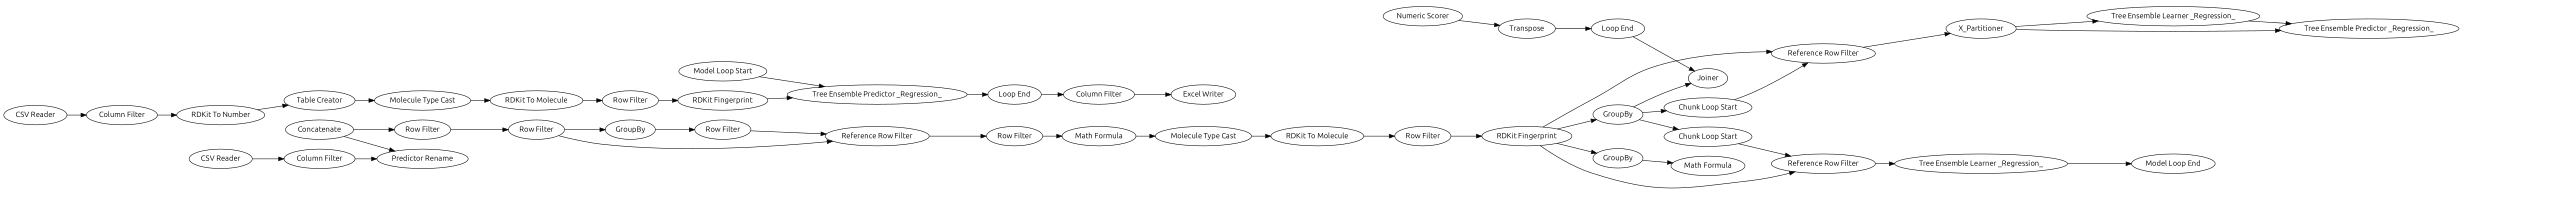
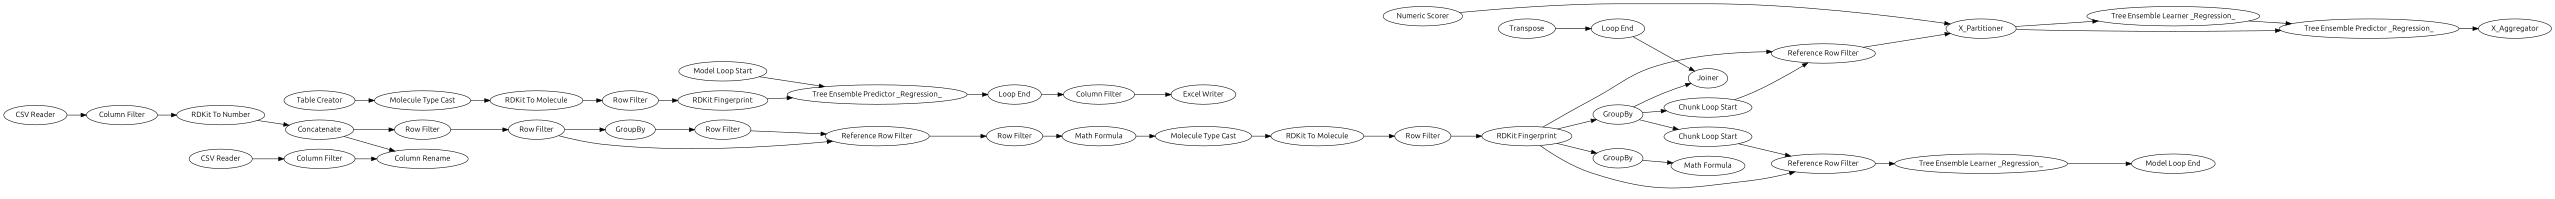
edge "Numeric Scorer" -> "Transpose": now "Numeric Scorer" -> "X_Partitioner"
node "X_Aggregator": added
edge "RDKit To Number" -> "Table Creator": now "RDKit To Number" -> "Concatenate"
node "Predictor Rename": label "Predictor Rename" -> "Column Rename"
